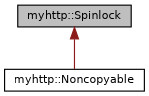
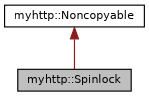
edge "myhttp::Noncopyable" -> "myhttp::Spinlock": reversed
